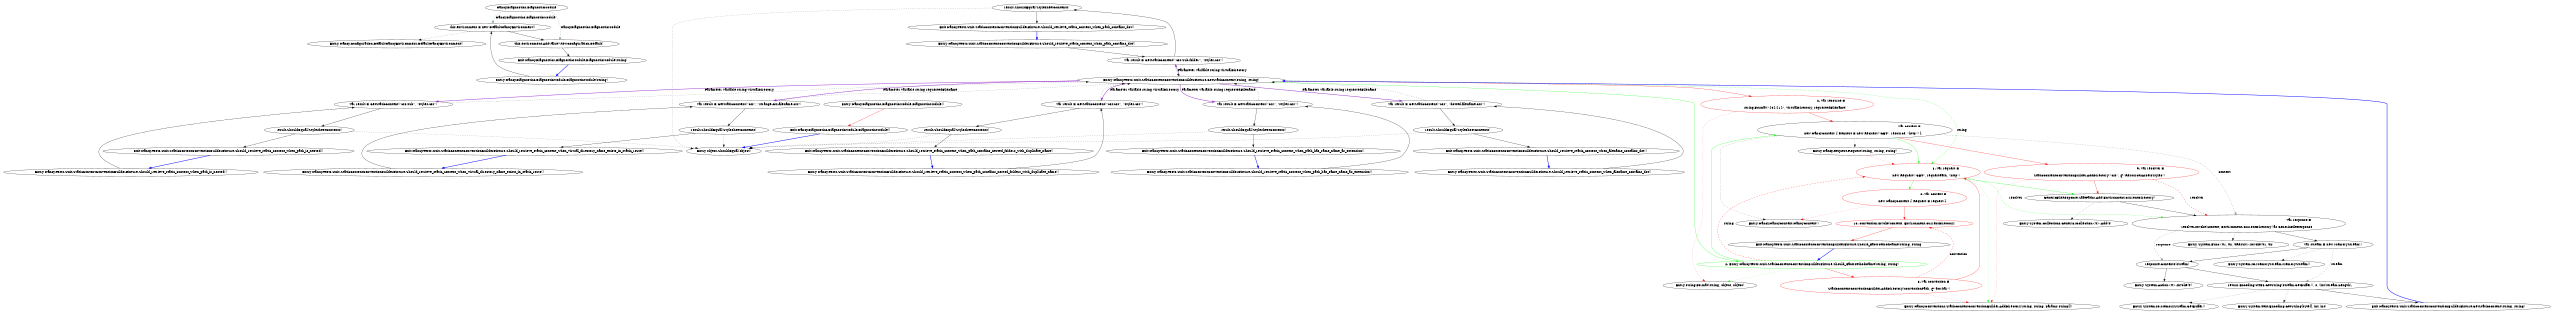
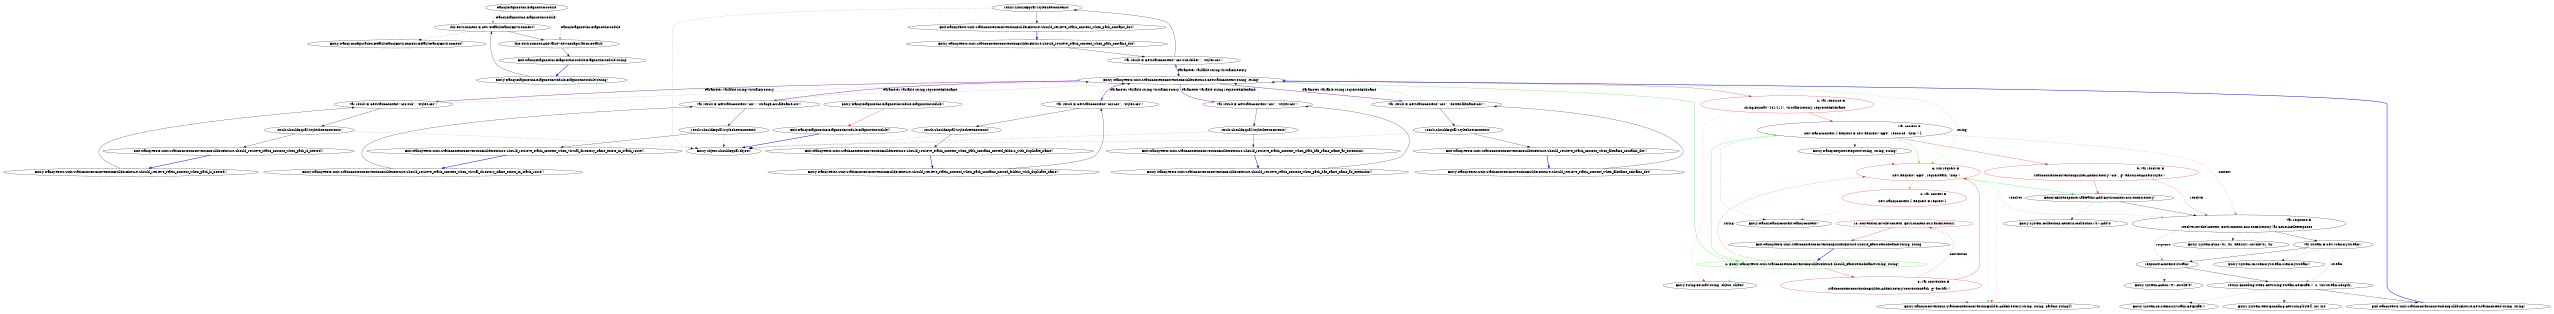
node "3: var request = new Request(''GET'', requestPath, ''http'')": label "3: var request = new Request(''GET'', requestPath, ''http'')" -> "3: sub request = new Request(''GET'', requestPath, ''http'')"
edge "3: var context = new NancyContext { Request = request }" -> "10: convention.Invoke(context, Environment.CurrentDirectory)": removed
edge "response.Contents(stream)" -> "Entry System.Action<T>.Invoke(T)": style solid -> dotted
